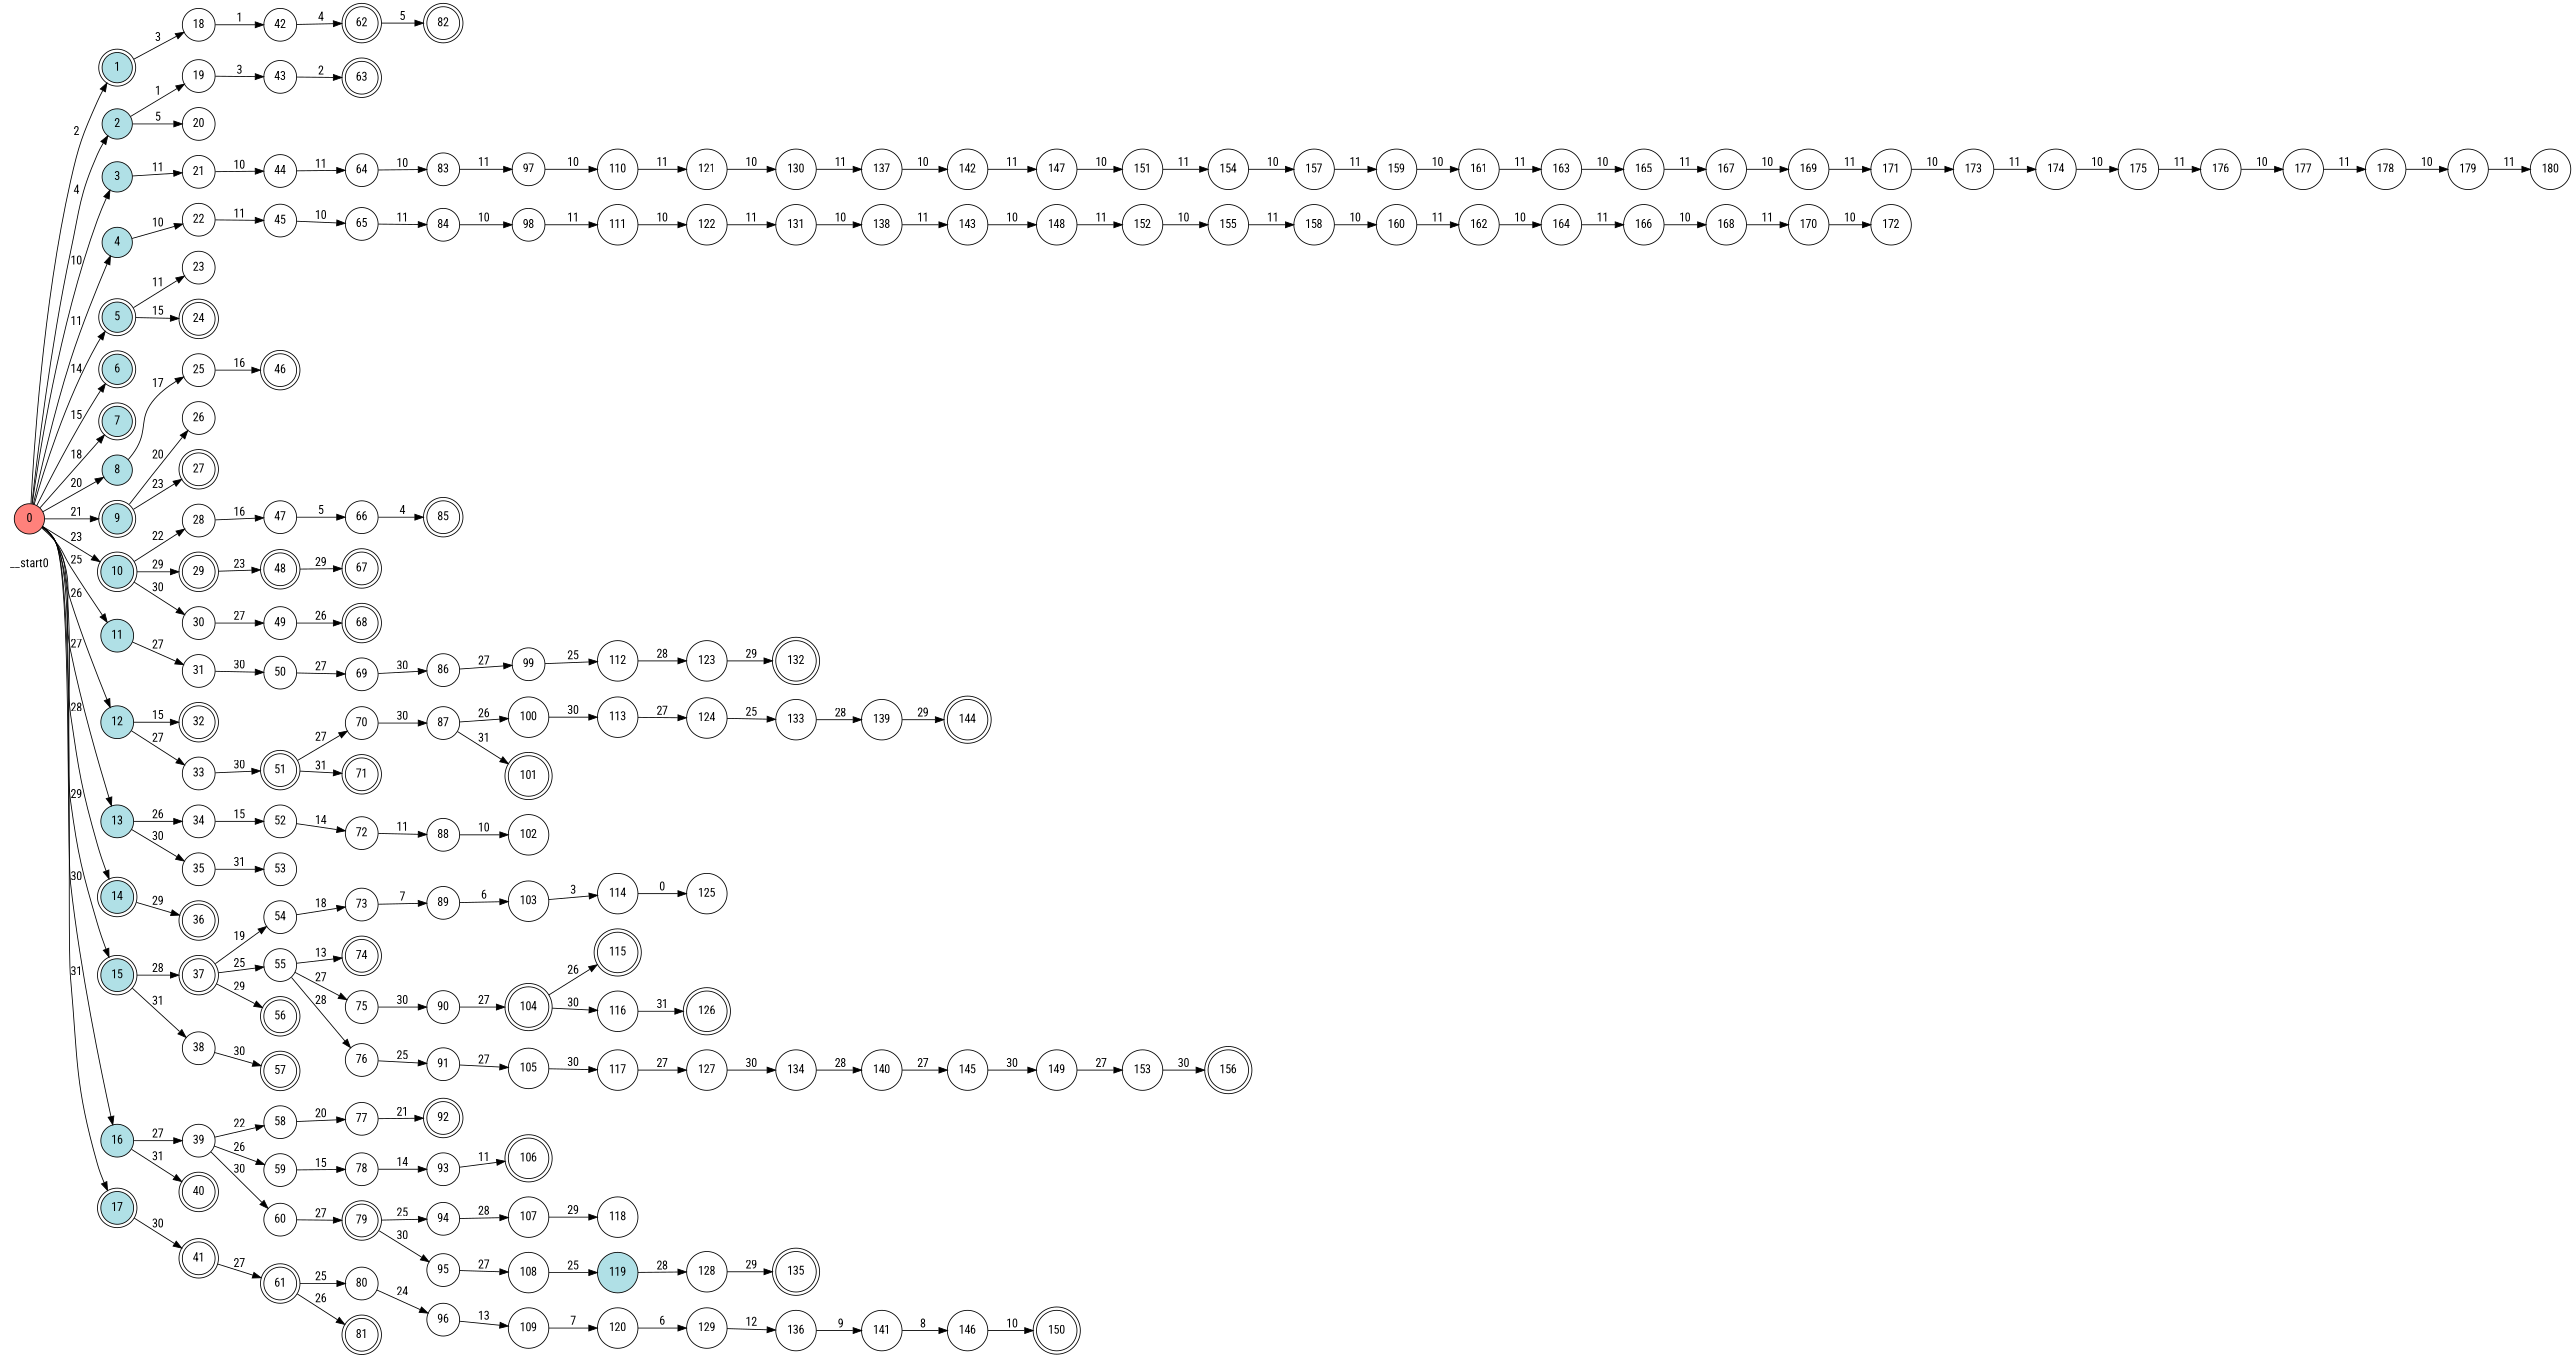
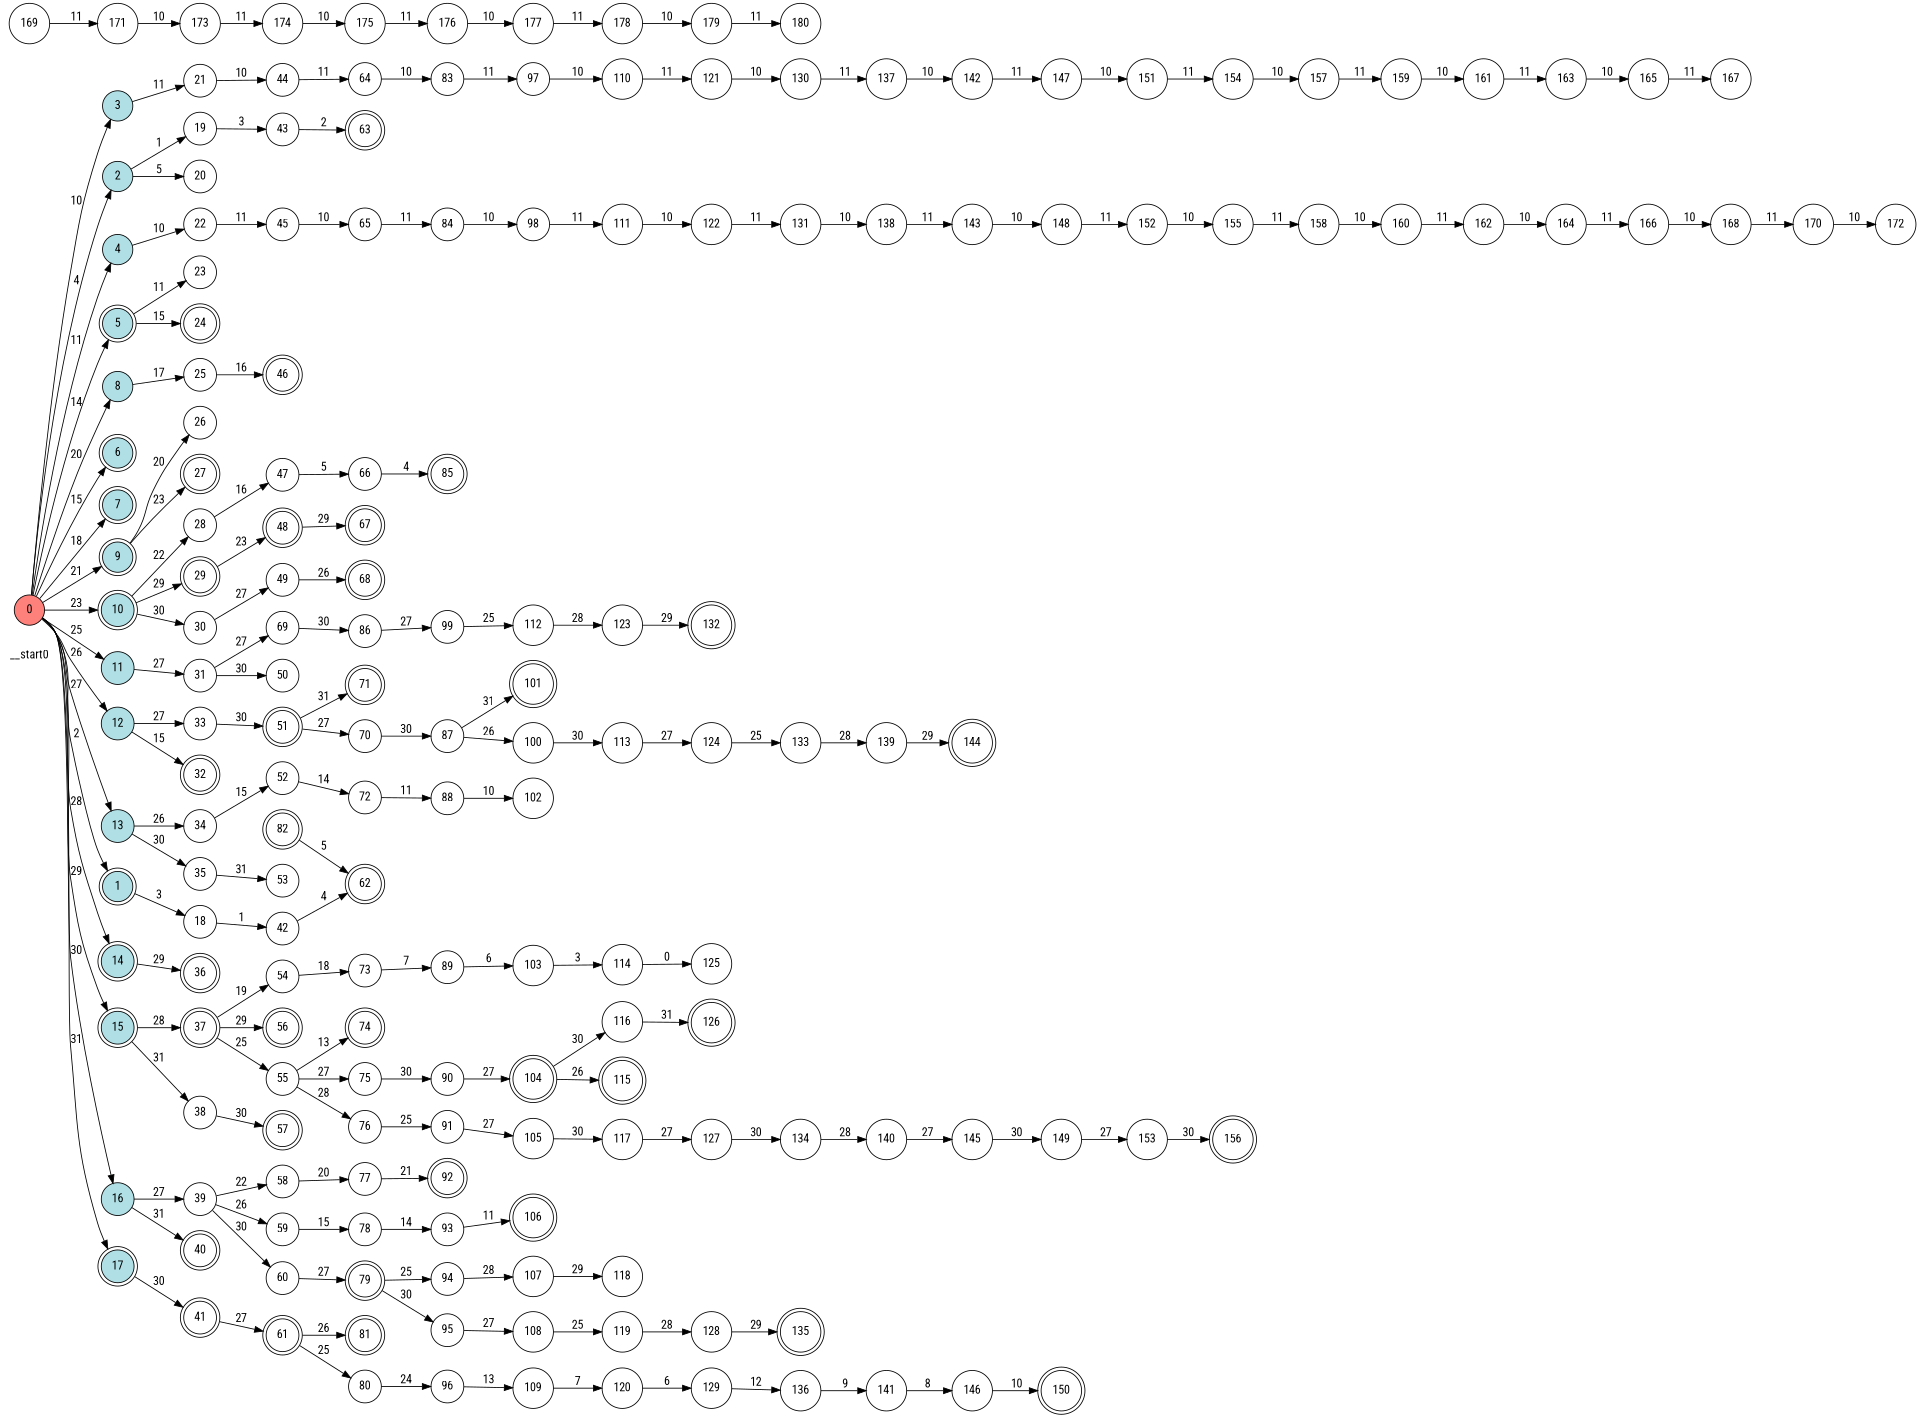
edge "62" -> "82": reversed
edge "167" -> "169": removed, label "10"
edge "50" -> "69": now "31" -> "69"
node "119": fillcolor powderblue -> white
